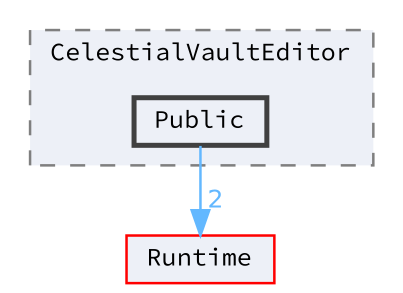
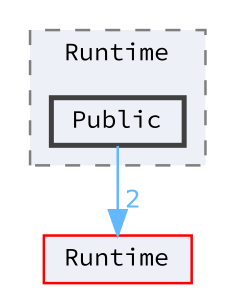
cluster "CelestialVaultEditor": label "CelestialVaultEditor" -> "Runtime"
